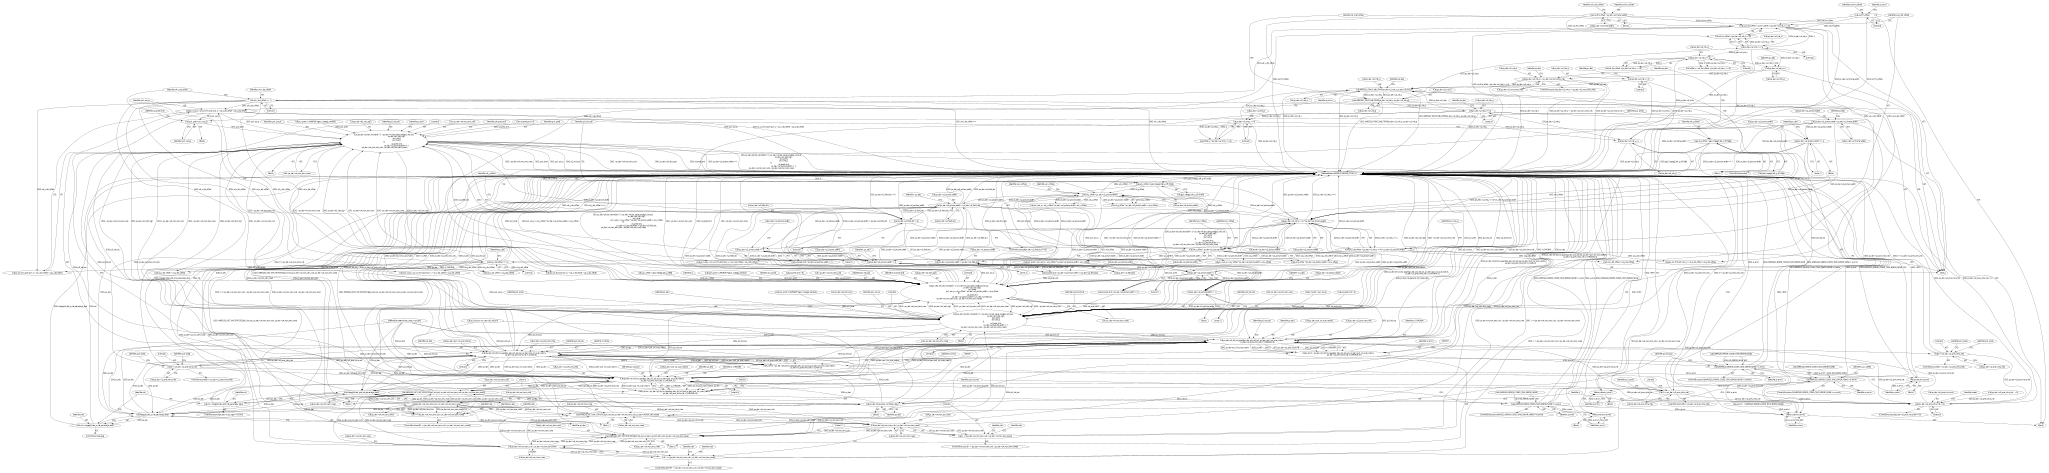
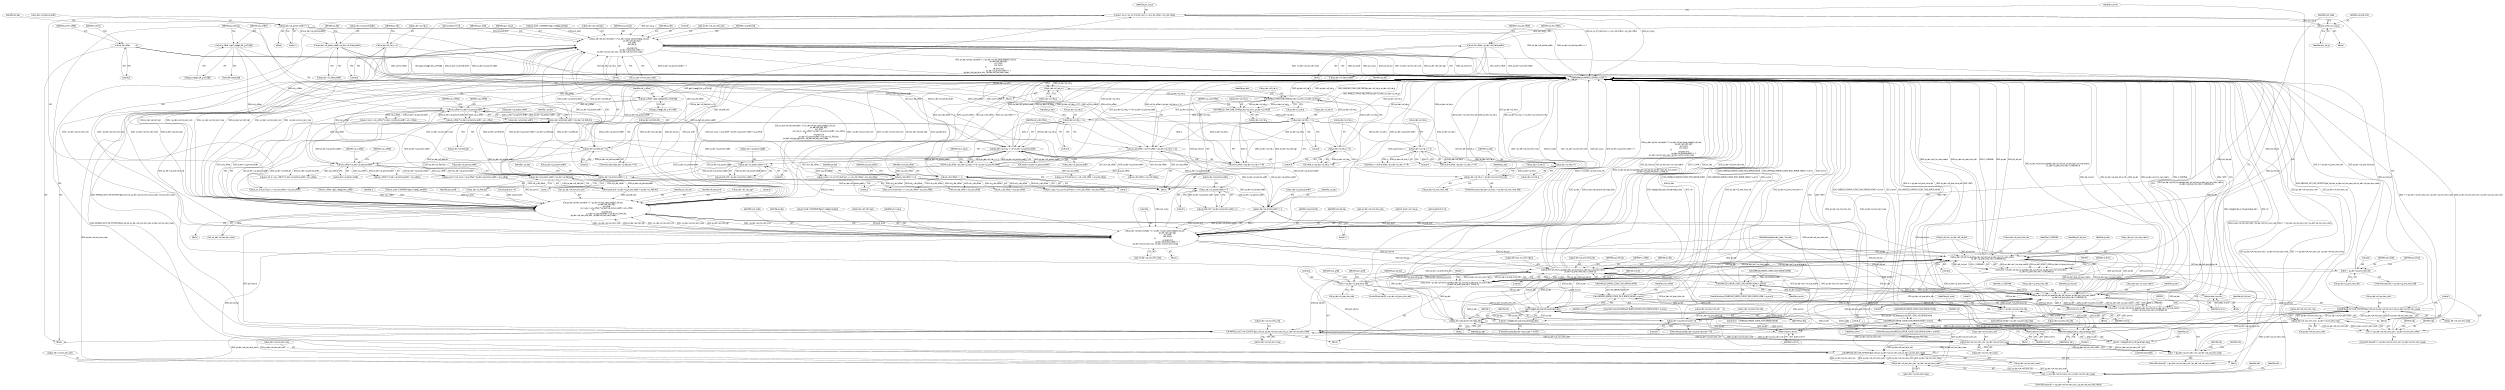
edge "(Call,ps_dec->u2_picture_width = ps_dec->u2_frame_width)" -> "(Call,ps_dec->u2_picture_width <<= 1)": reversed
edge "(Call,ps_dec->u2_mb_y++)" -> "(MethodReturn,IMPEG2D_ERROR_CODES_T)": reversed
node "(Identifier,index)": removed
node "(Call,impeg2d_dec_p_mb_params(ps_dec))": label "(Call,impeg2d_dec_p_mb_params(ps_dec))" -> "(Identifier,impeg2d_dec_p_mb_params(ps_dec))"
